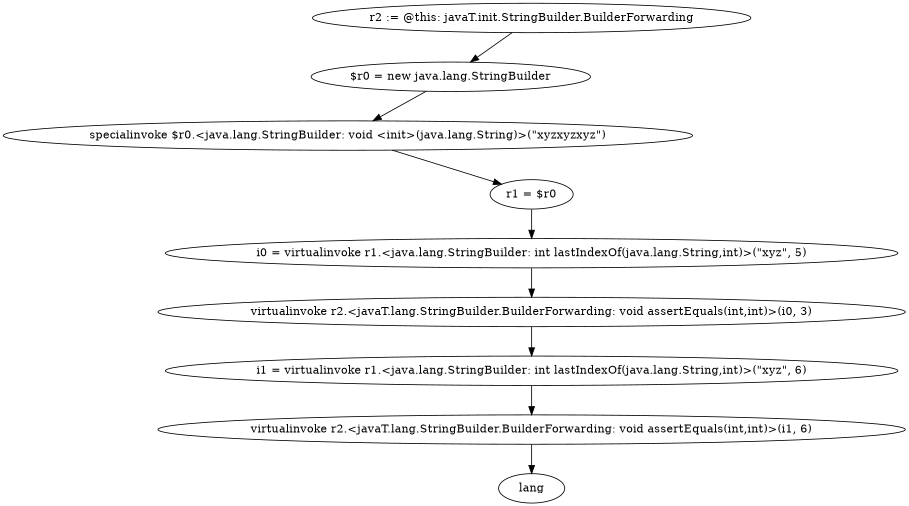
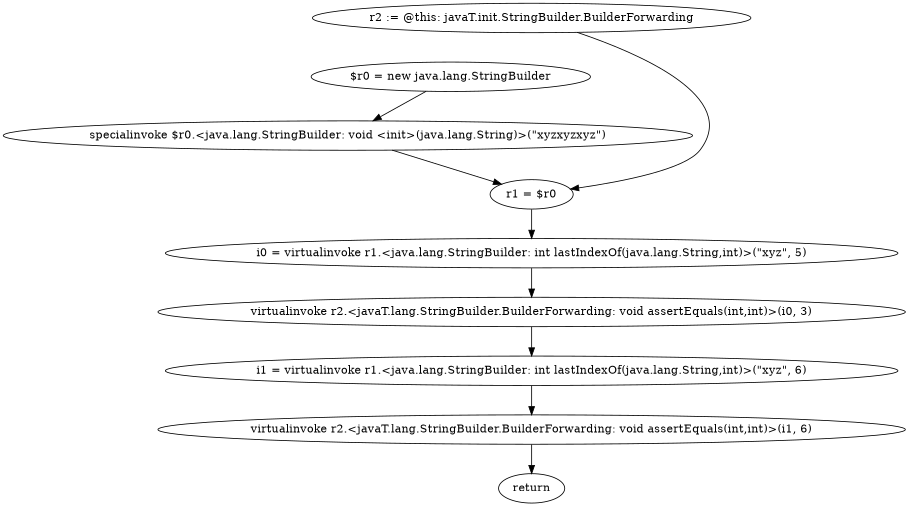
edge "r2 := @this: javaT.init.StringBuilder.BuilderForwarding" -> "$r0 = new java.lang.StringBuilder": now "r2 := @this: javaT.init.StringBuilder.BuilderForwarding" -> "r1 = $r0"
node "lang": label "lang" -> "return"
